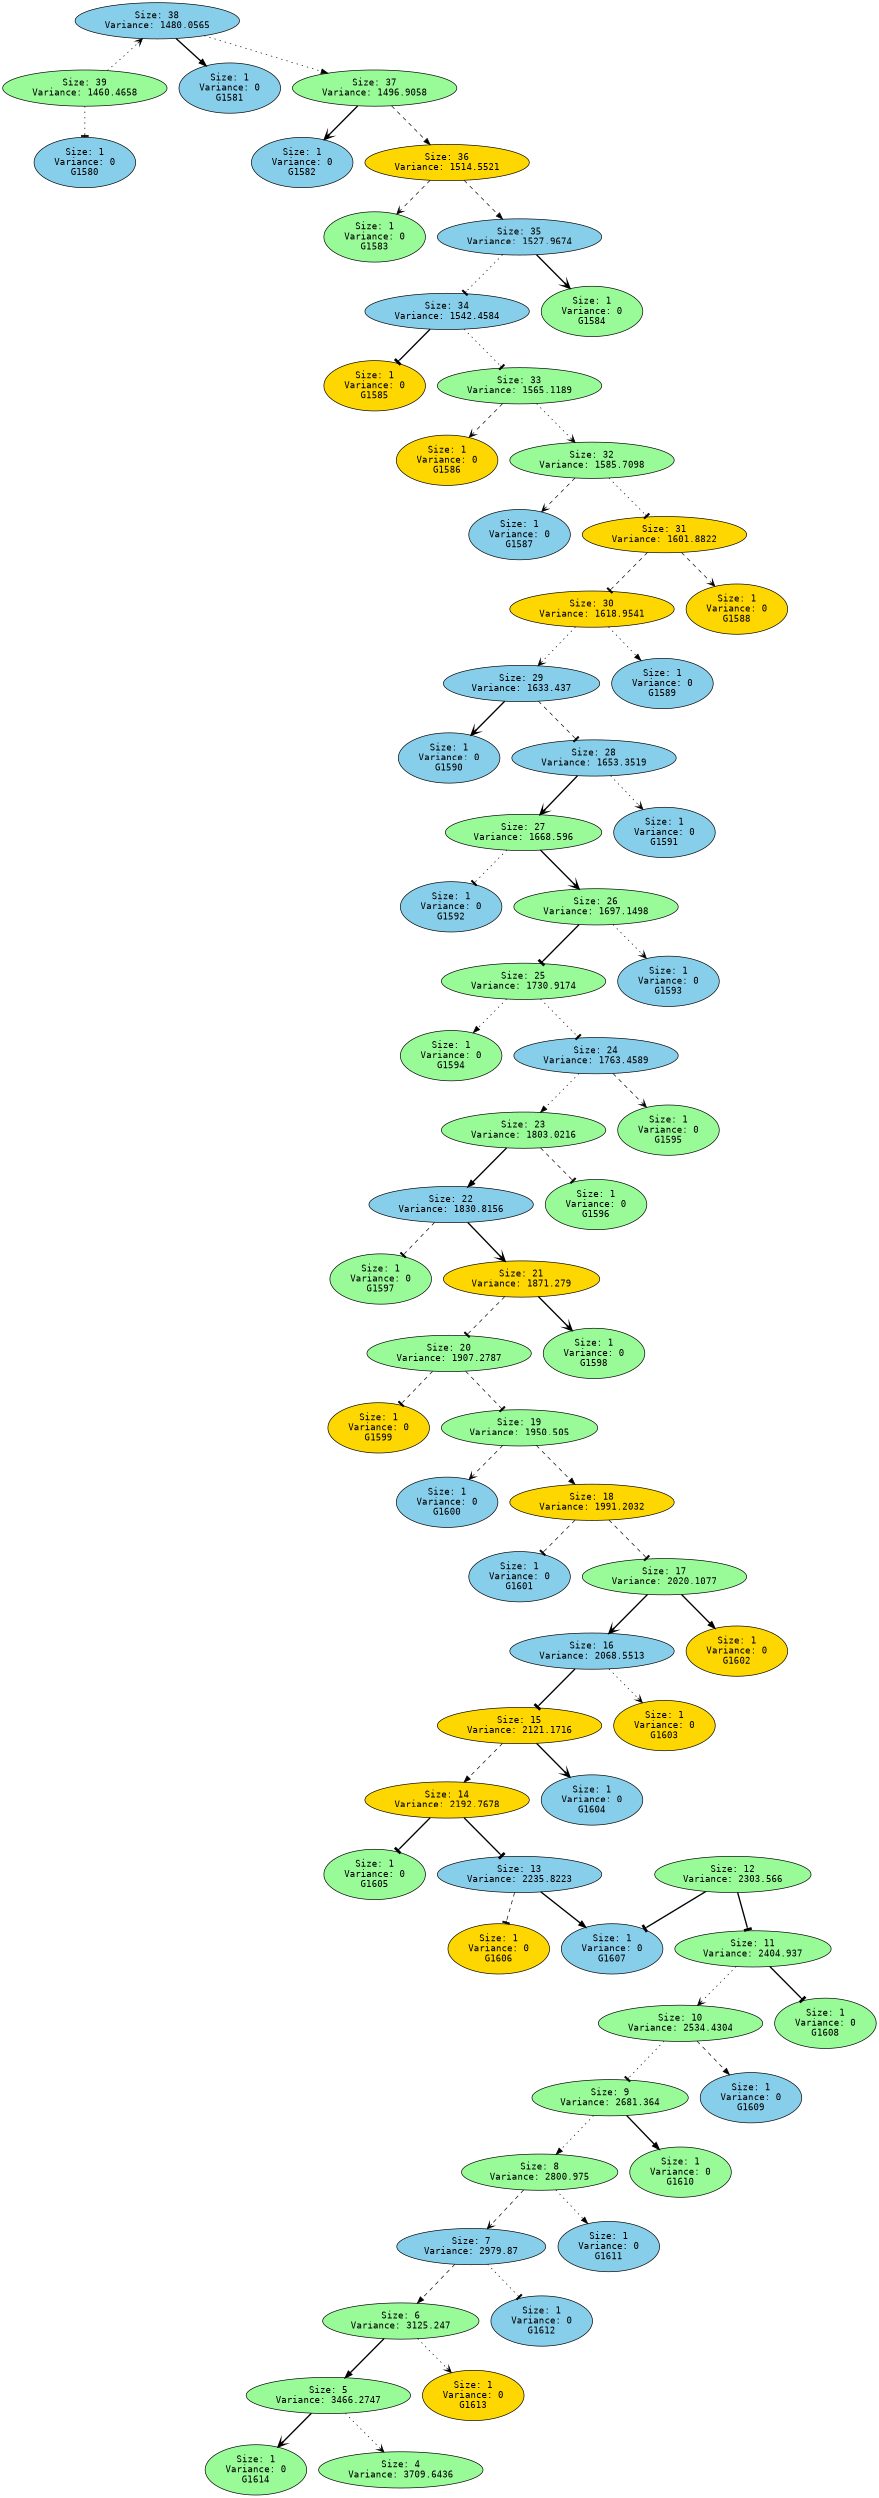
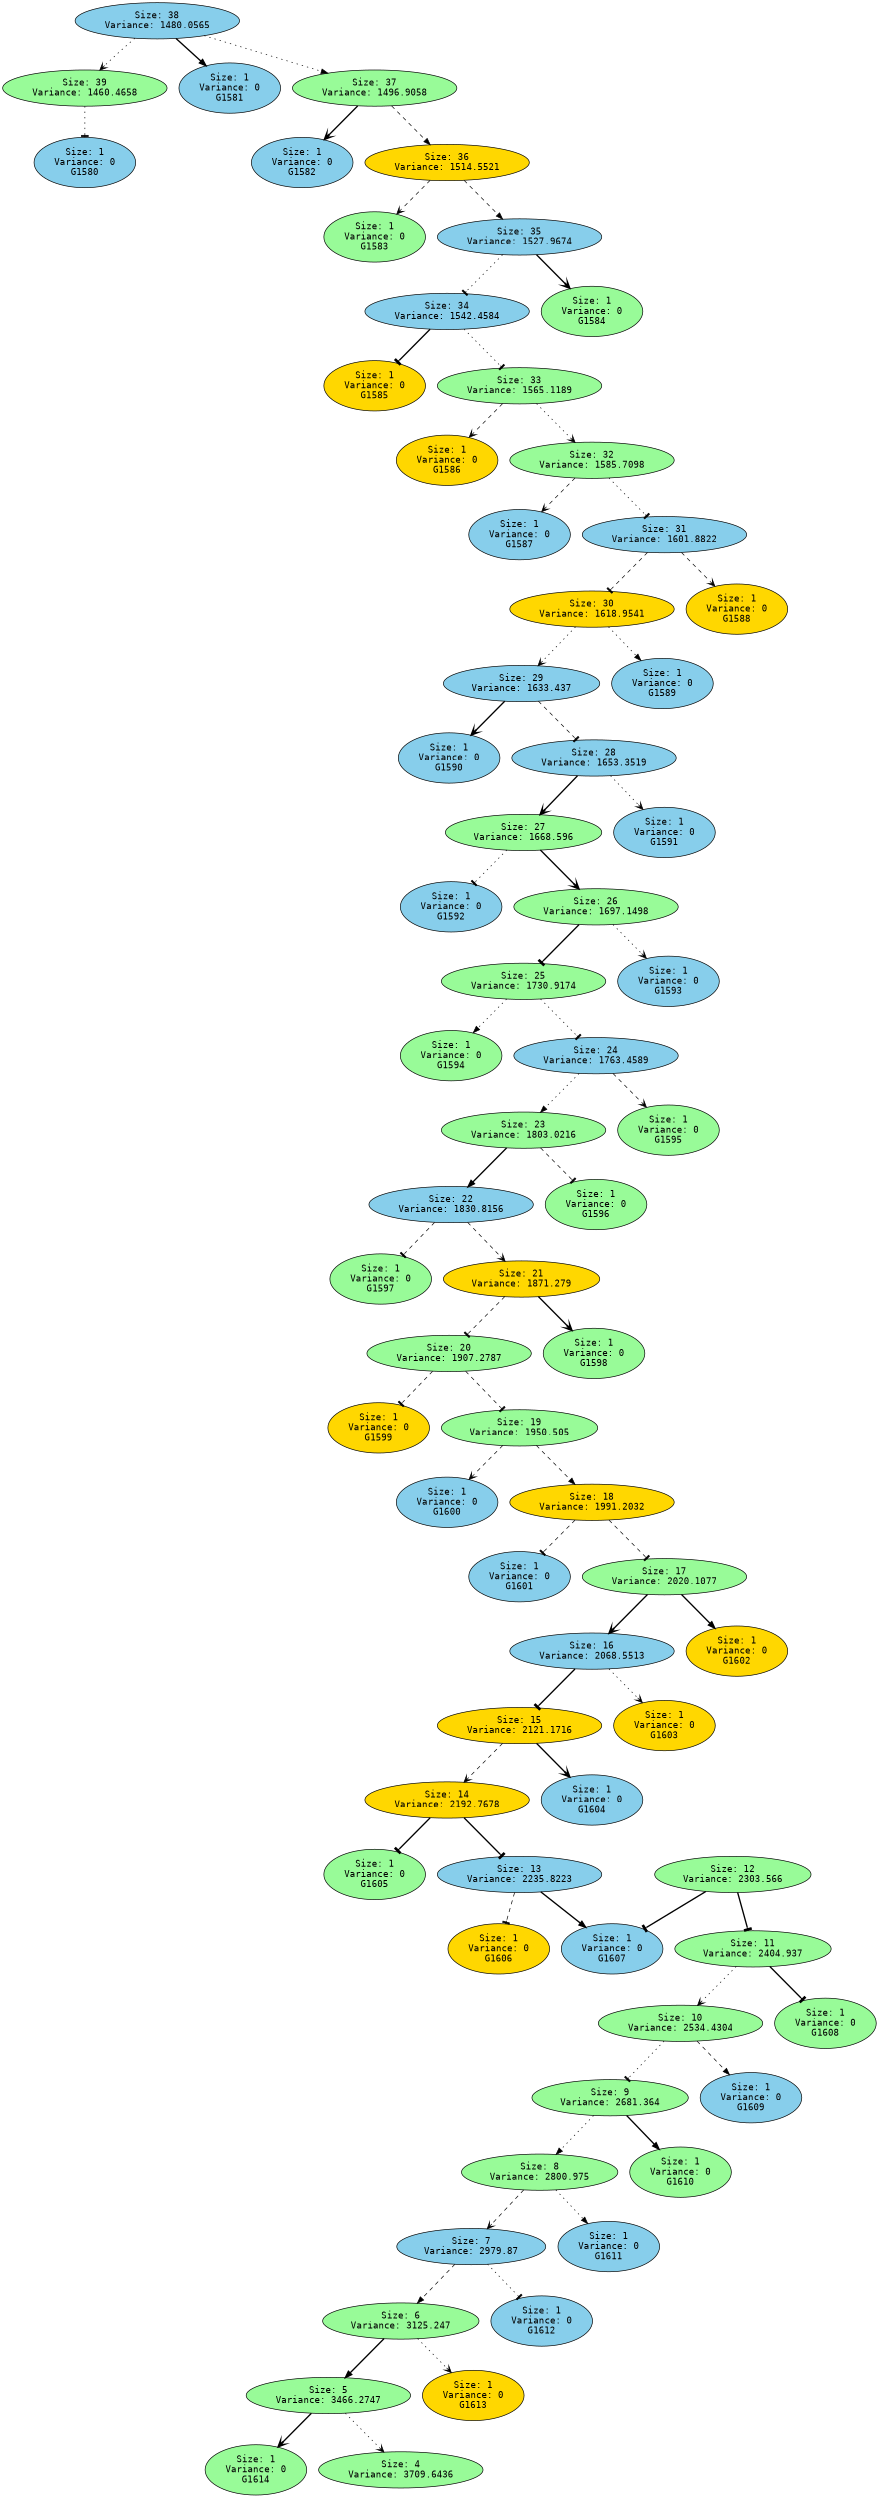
edge "Size: 39 Variance: 1460.4658" -> "Size: 38 Variance: 1480.0565": reversed
node "Size: 31 Variance: 1601.8822": fillcolor gold -> skyblue
edge "Size: 22 Variance: 1830.8156" -> "Size: 21 Variance: 1871.279": style bold -> dashed
edge "Size: 15 Variance: 2121.1716" -> "Size: 14 Variance: 2192.7678": arrowhead normal -> vee
